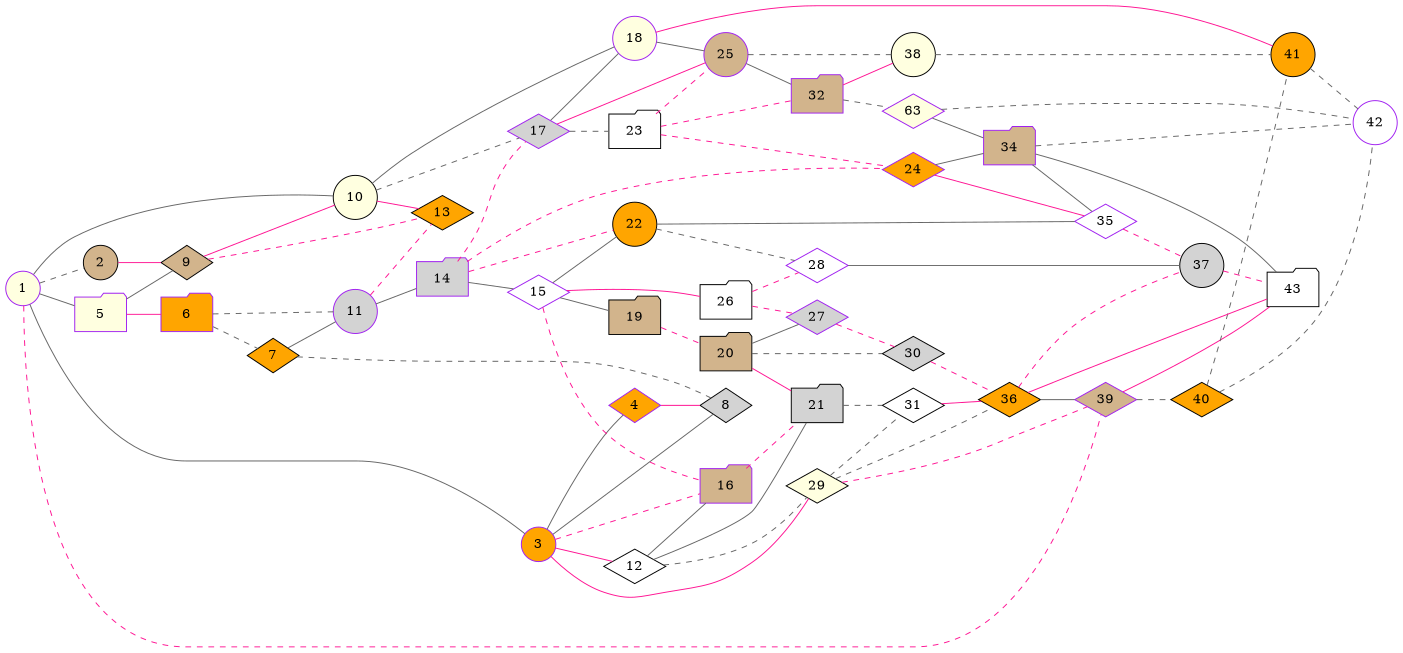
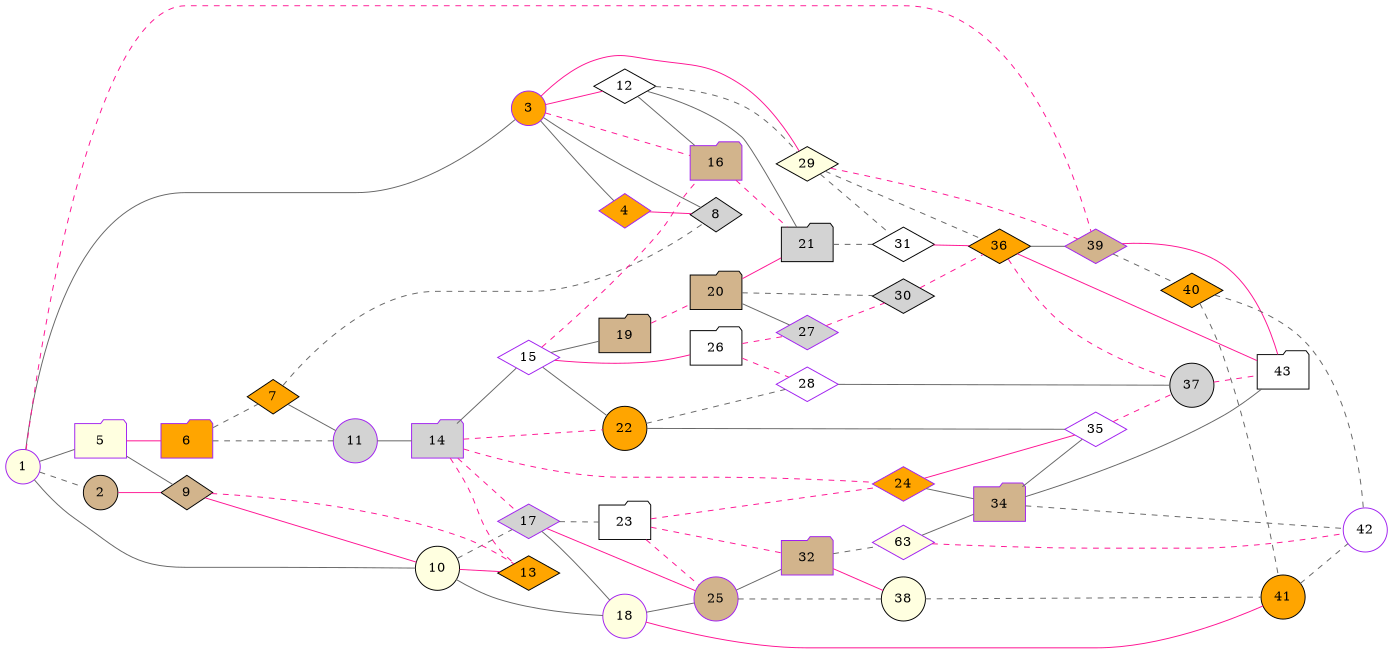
edge "63" -- "42": color gray40 -> deeppink
edge "13" -- "11": now "13" -- "14"
